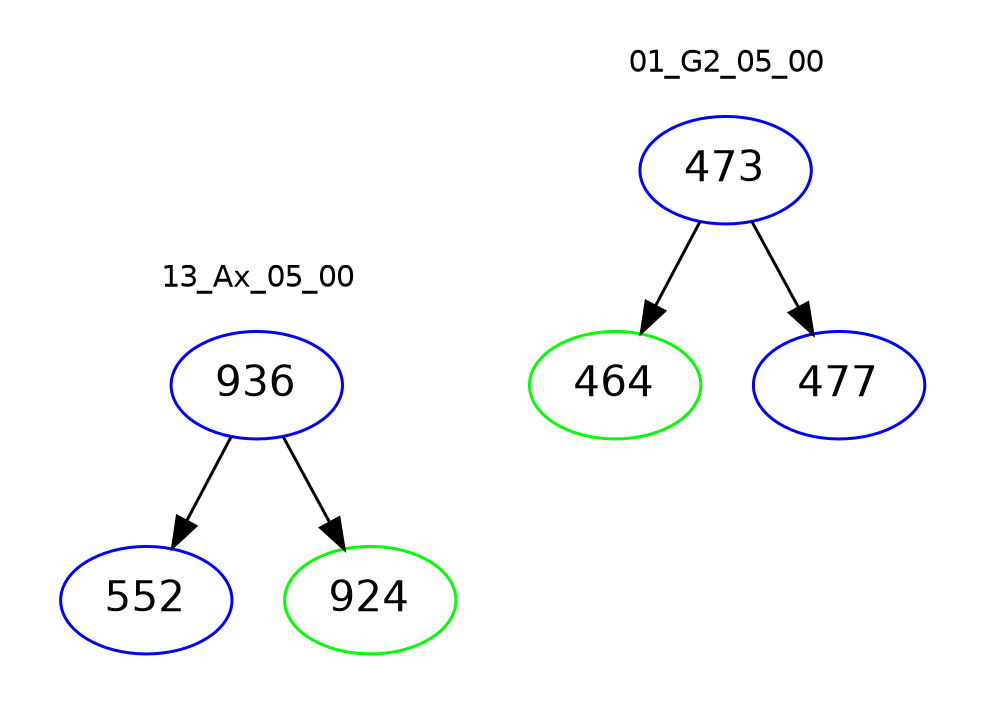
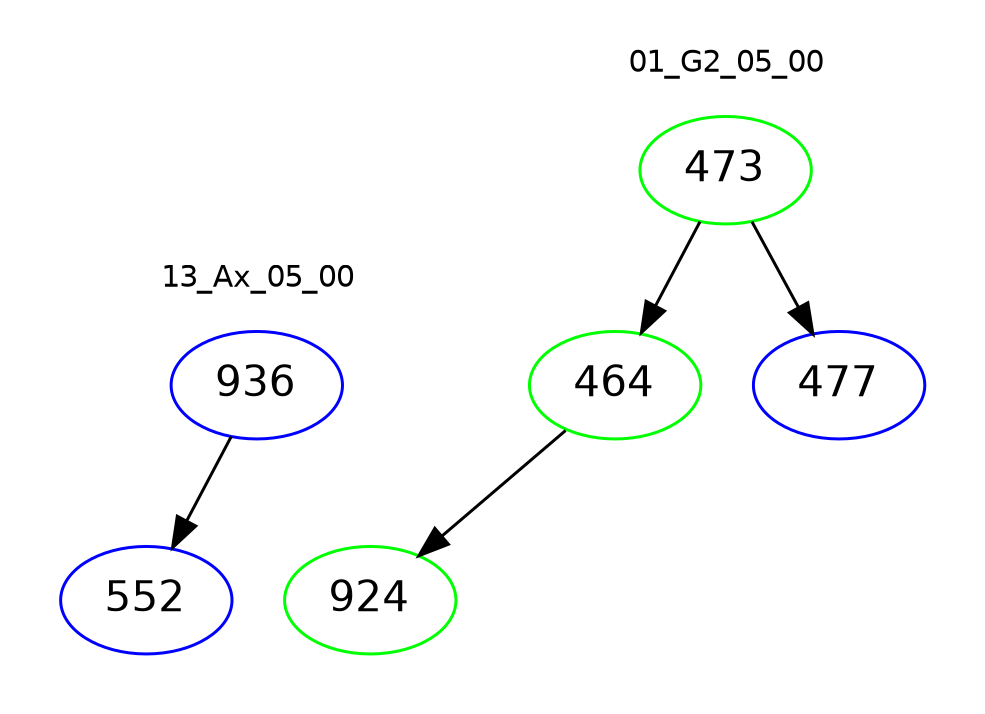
node "473": color blue -> green
edge "936" -> "924": now "464" -> "924"
